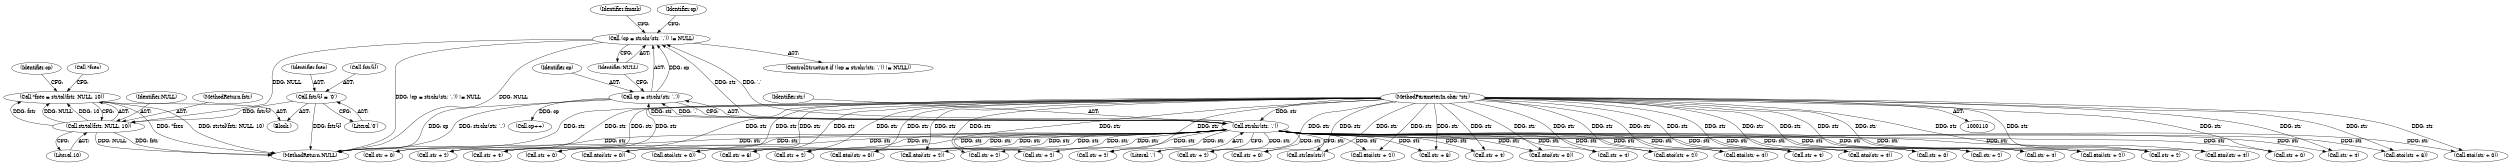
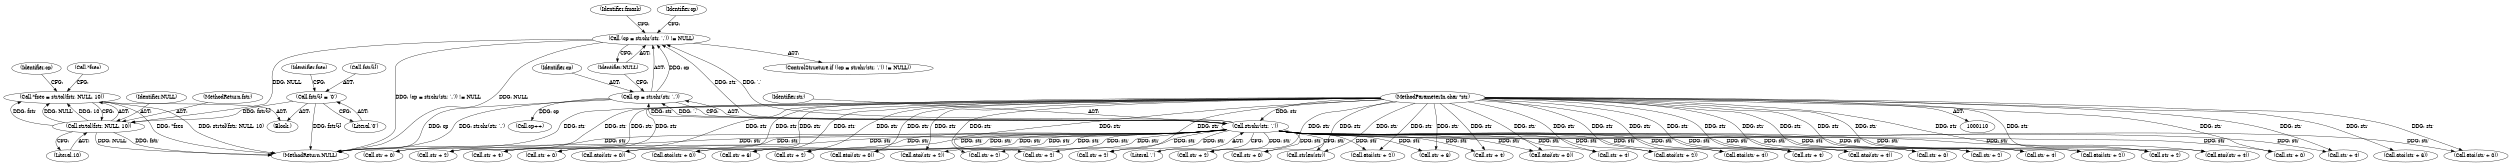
edge "(Identifier,fsec)" -> "(Call,fstr[i] = '0')": label "AST: " -> "CFG: "
edge "(Call,strchr(str, '.'))" -> "(Call,atoi(str + 6))": removed, label "DDG: str"
